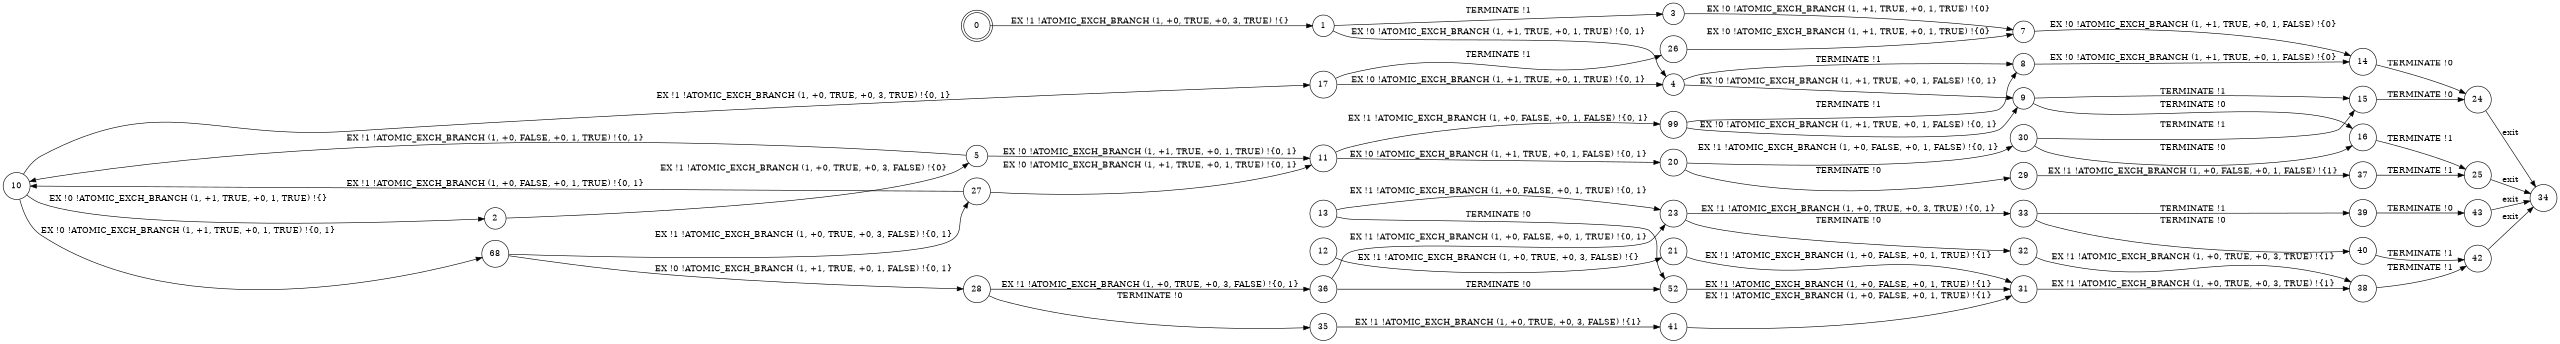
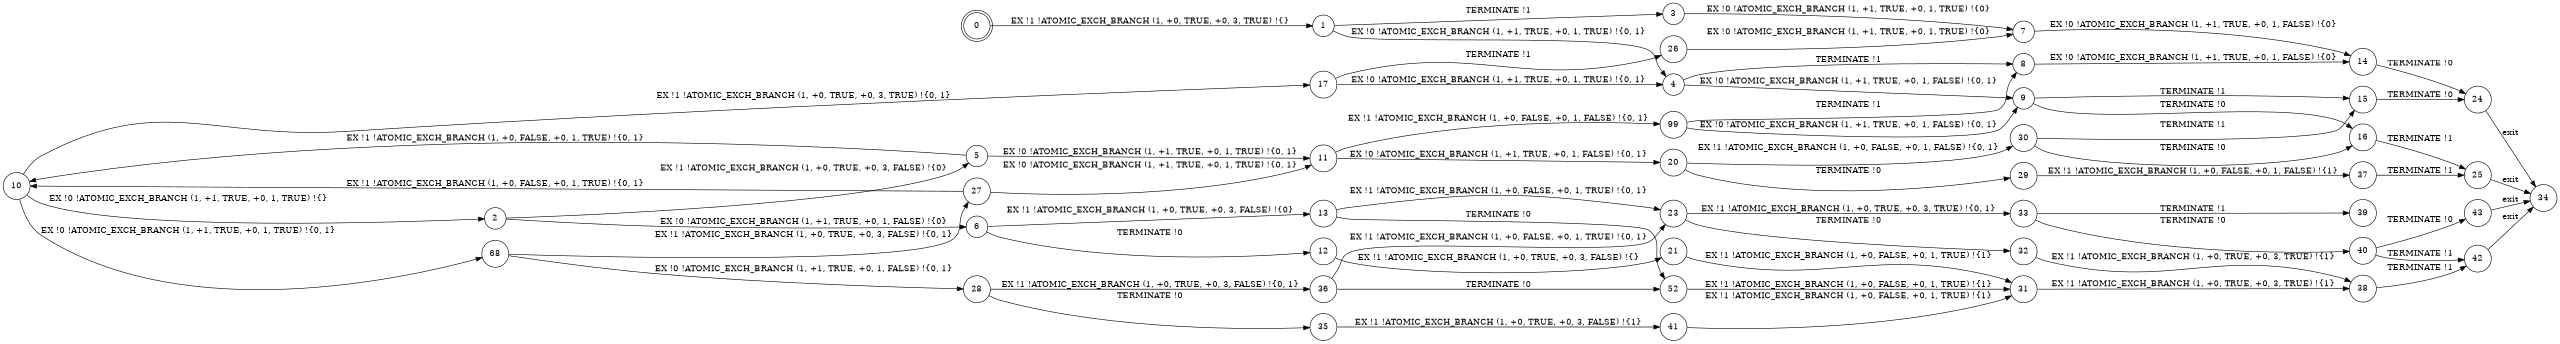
edge "39" -> "43": now "40" -> "43"
node "6": added
